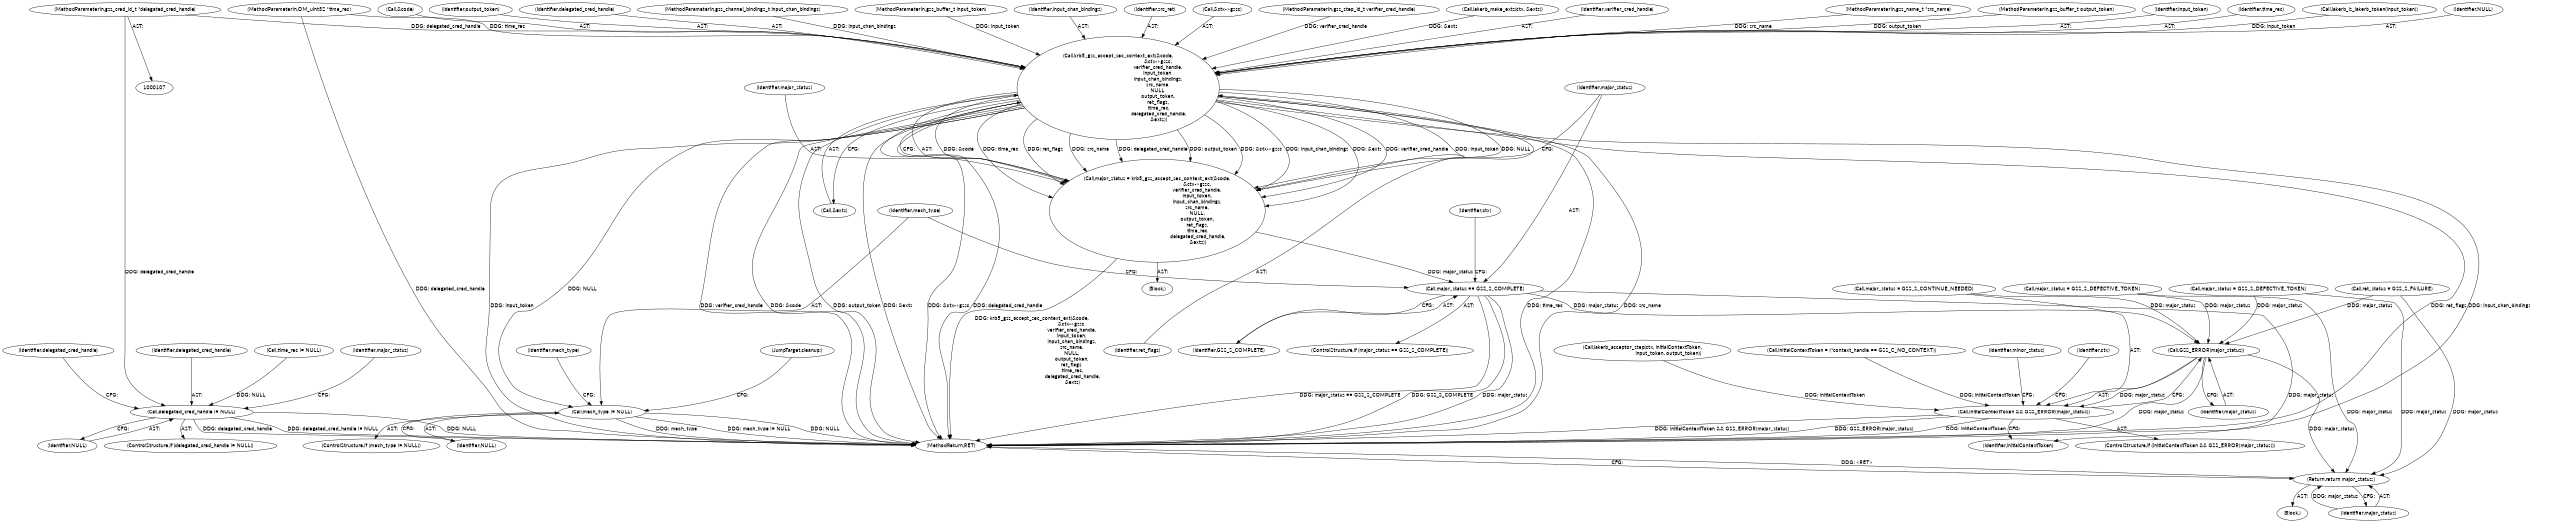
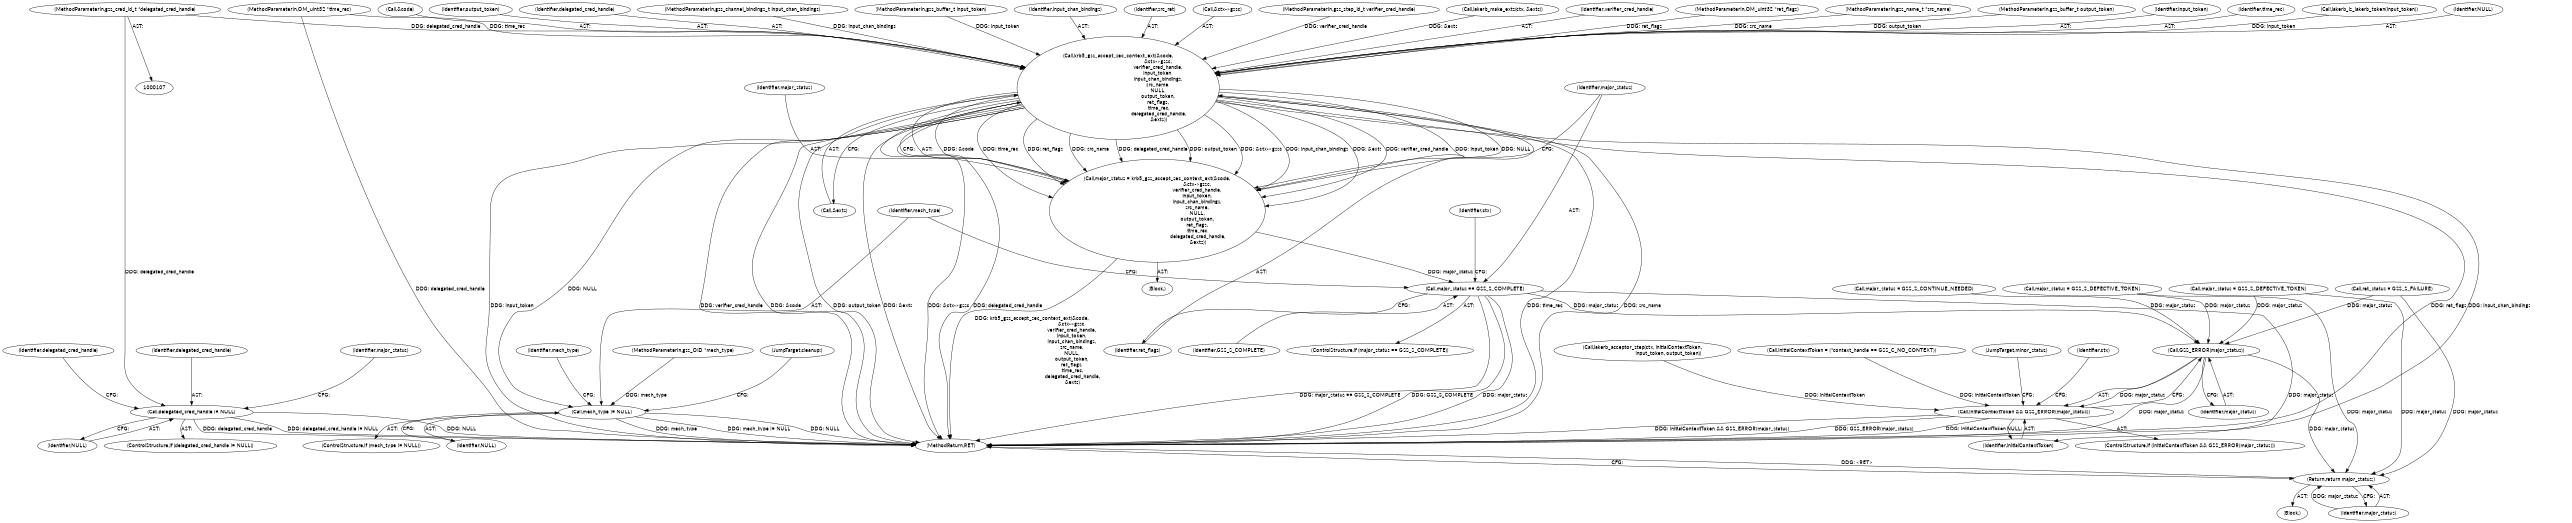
node "(MethodParameterIn,OM_uint32 *ret_flags)": added
edge "(Call,major_status == GSS_S_COMPLETE)" -> "(Identifier,GSS_S_COMPLETE)": now "(Call,major_status == GSS_S_COMPLETE)" -> "(Identifier,ret_flags)"
edge "(Call,major_status = GSS_S_CONTINUE_NEEDED)" -> "(Call,initialContextToken && GSS_ERROR(major_status))": now "(Identifier,initialContextToken)" -> "(Call,initialContextToken && GSS_ERROR(major_status))"
node "(Call,time_rec != NULL)": removed
node "(MethodParameterIn,gss_OID *mech_type)": added
node "(Identifier,minor_status)": label "(Identifier,minor_status)" -> "(JumpTarget,minor_status)"
edge "(Call,initialContextToken && GSS_ERROR(major_status))" -> "(Identifier,initialContextToken)": label "CFG: " -> "NULL: "
